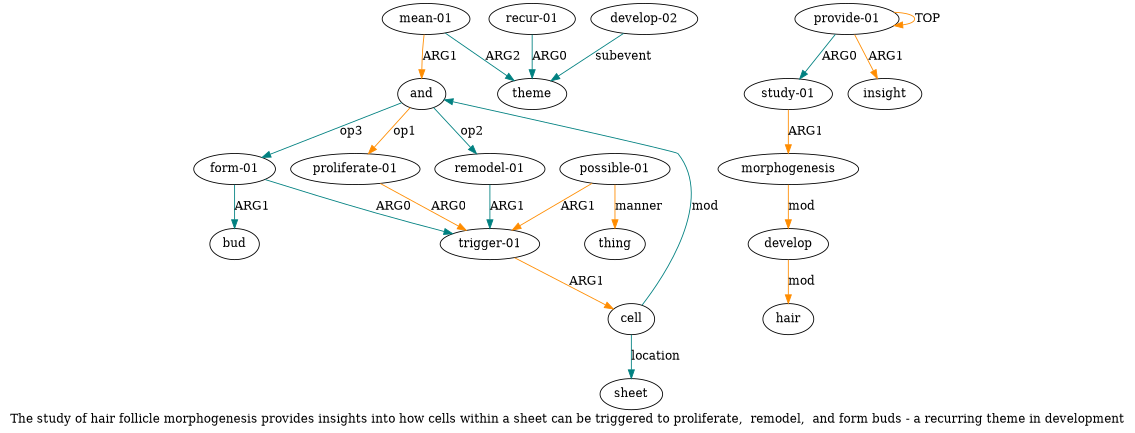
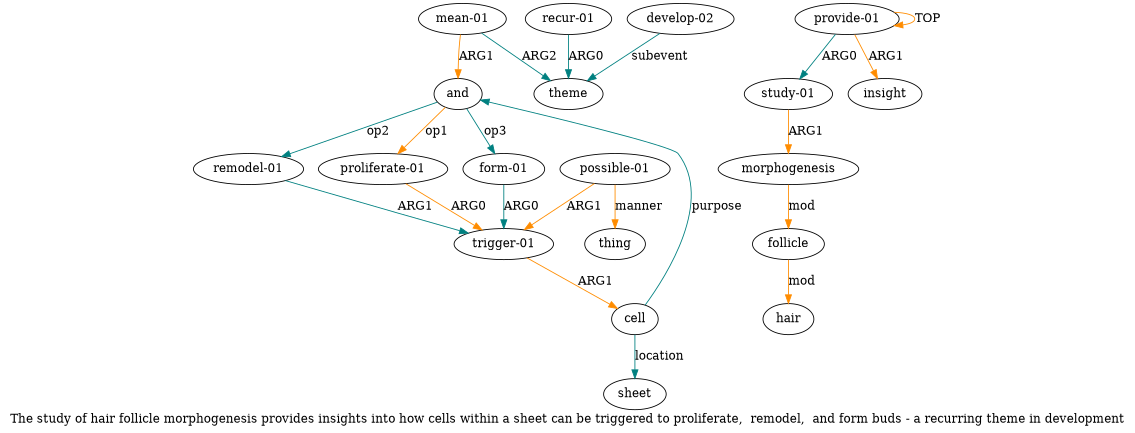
edge "cell" -> "and": label "mod" -> "purpose"
node "bud": removed
node "develop": label "develop" -> "follicle"
